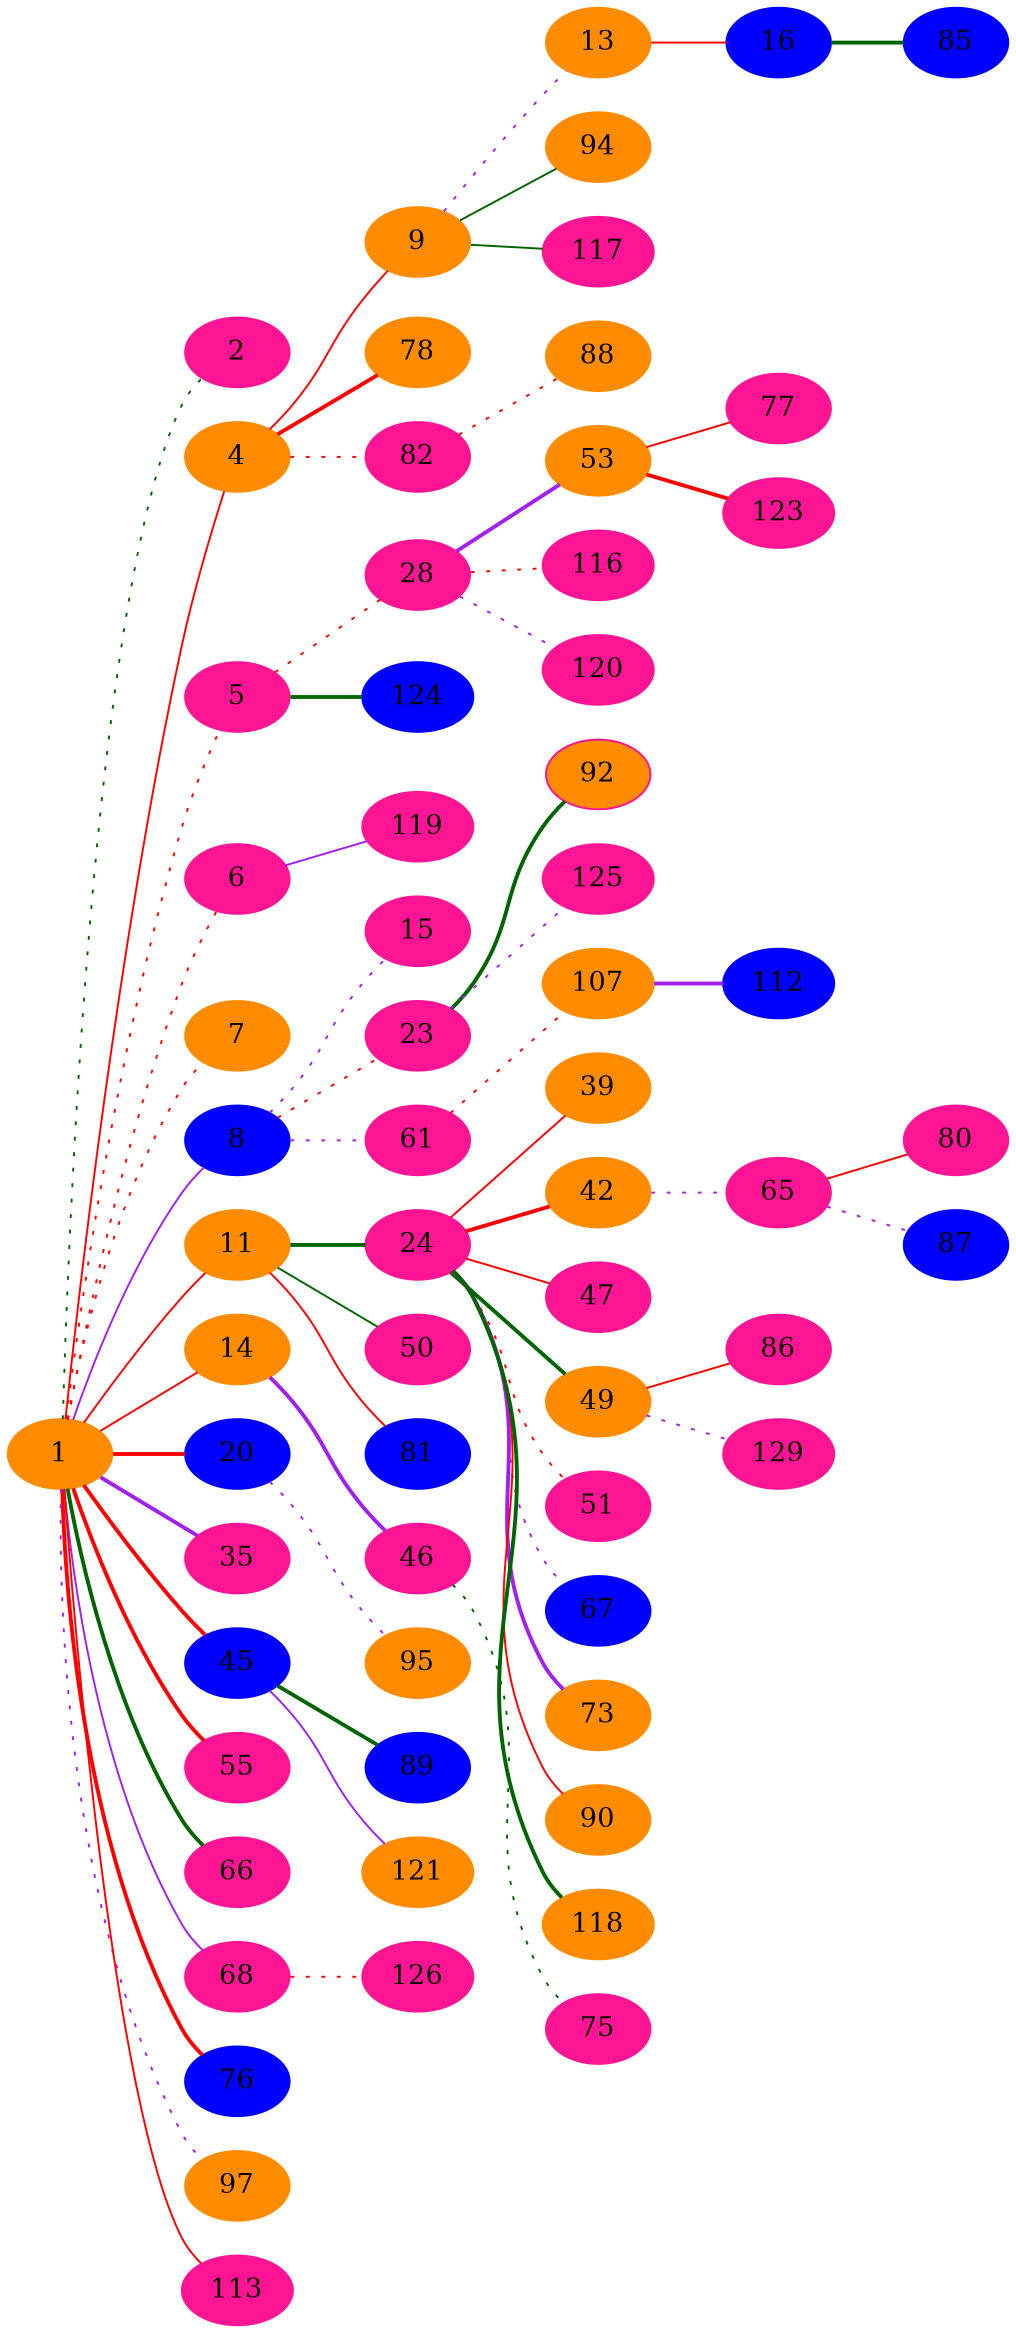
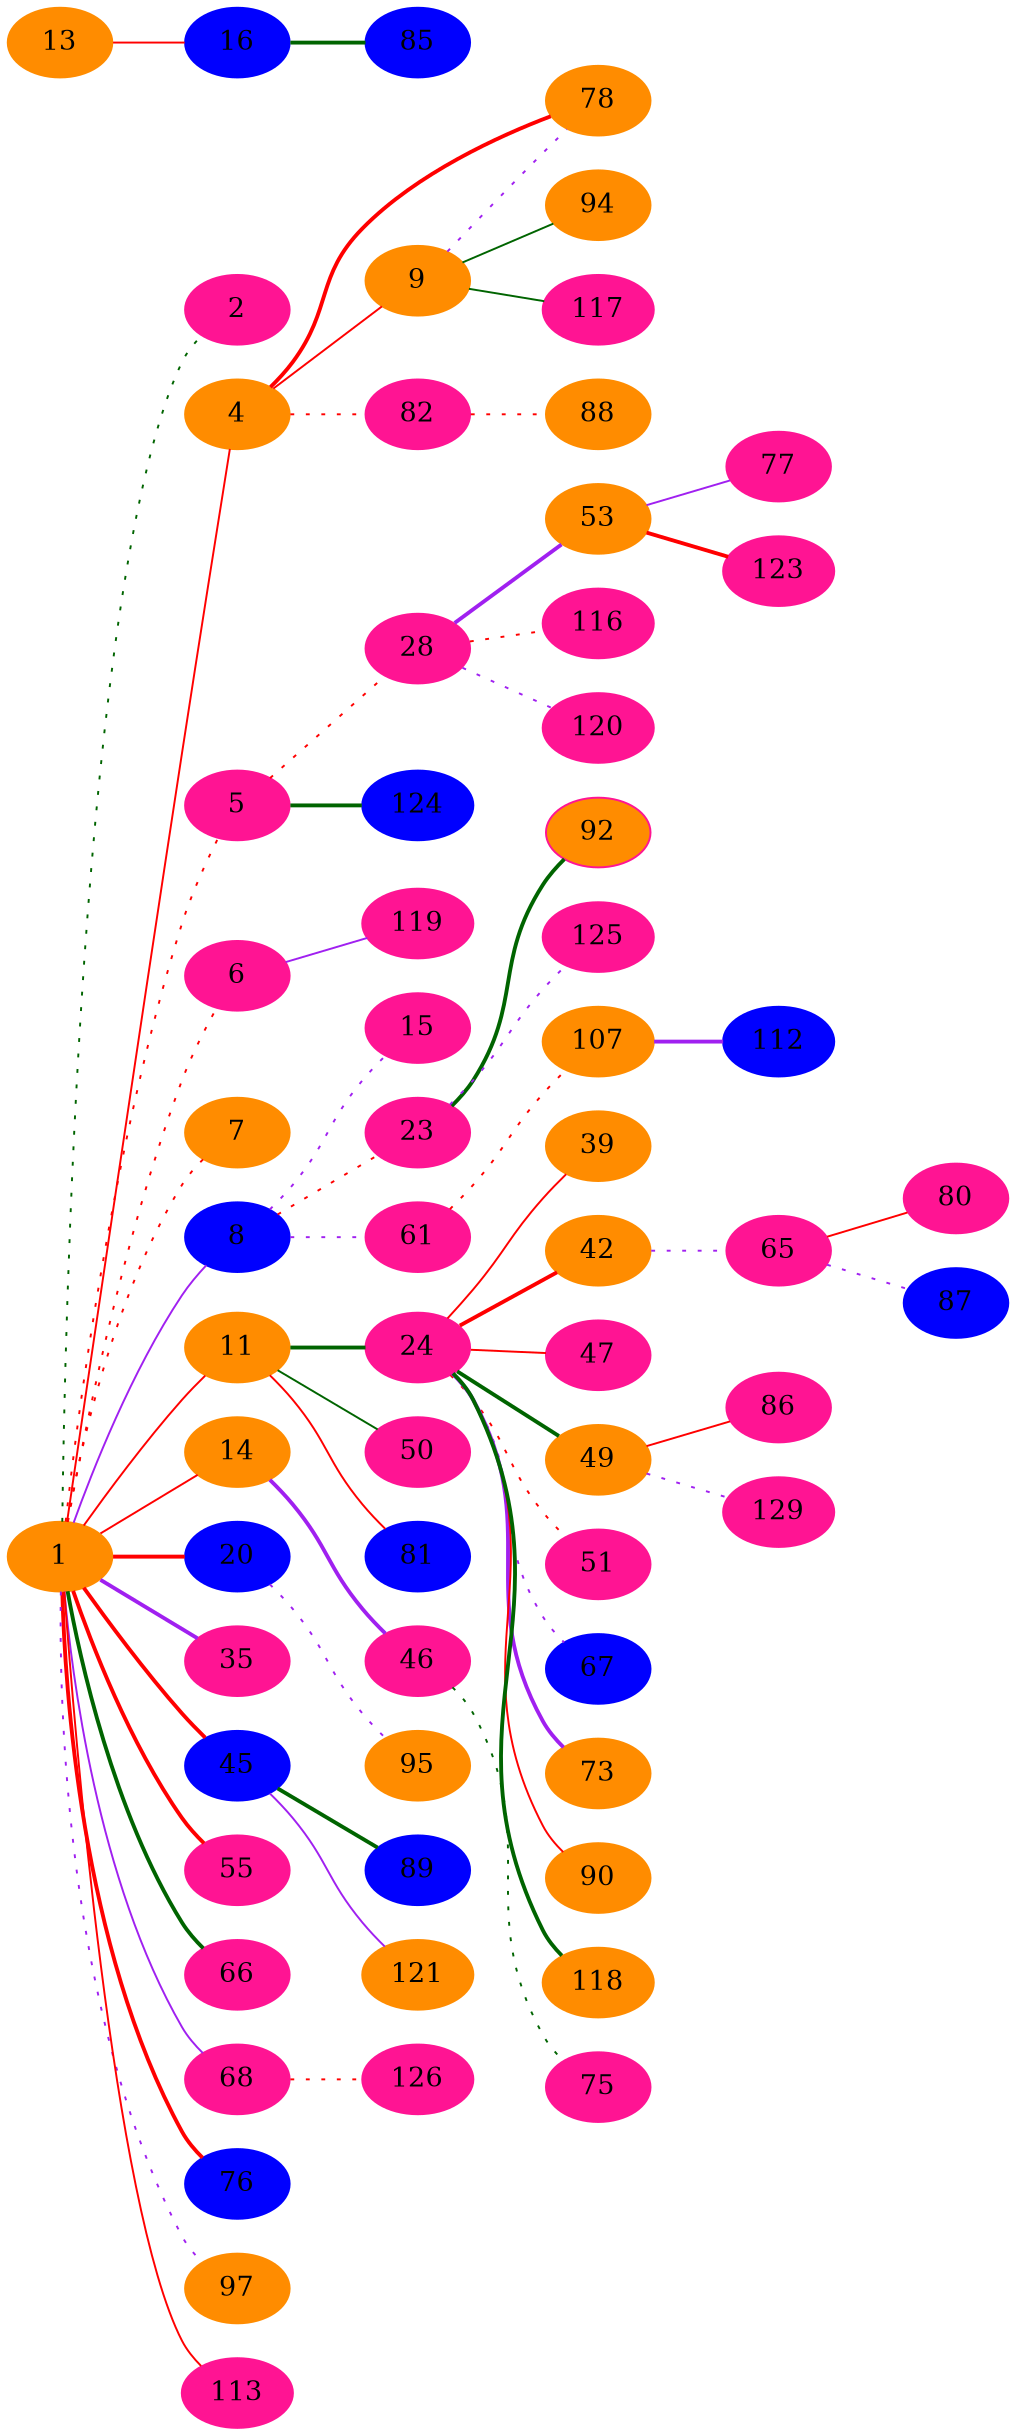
edge "13" -- "9": now "78" -- "9"
edge "77" -- "53": color red -> purple
